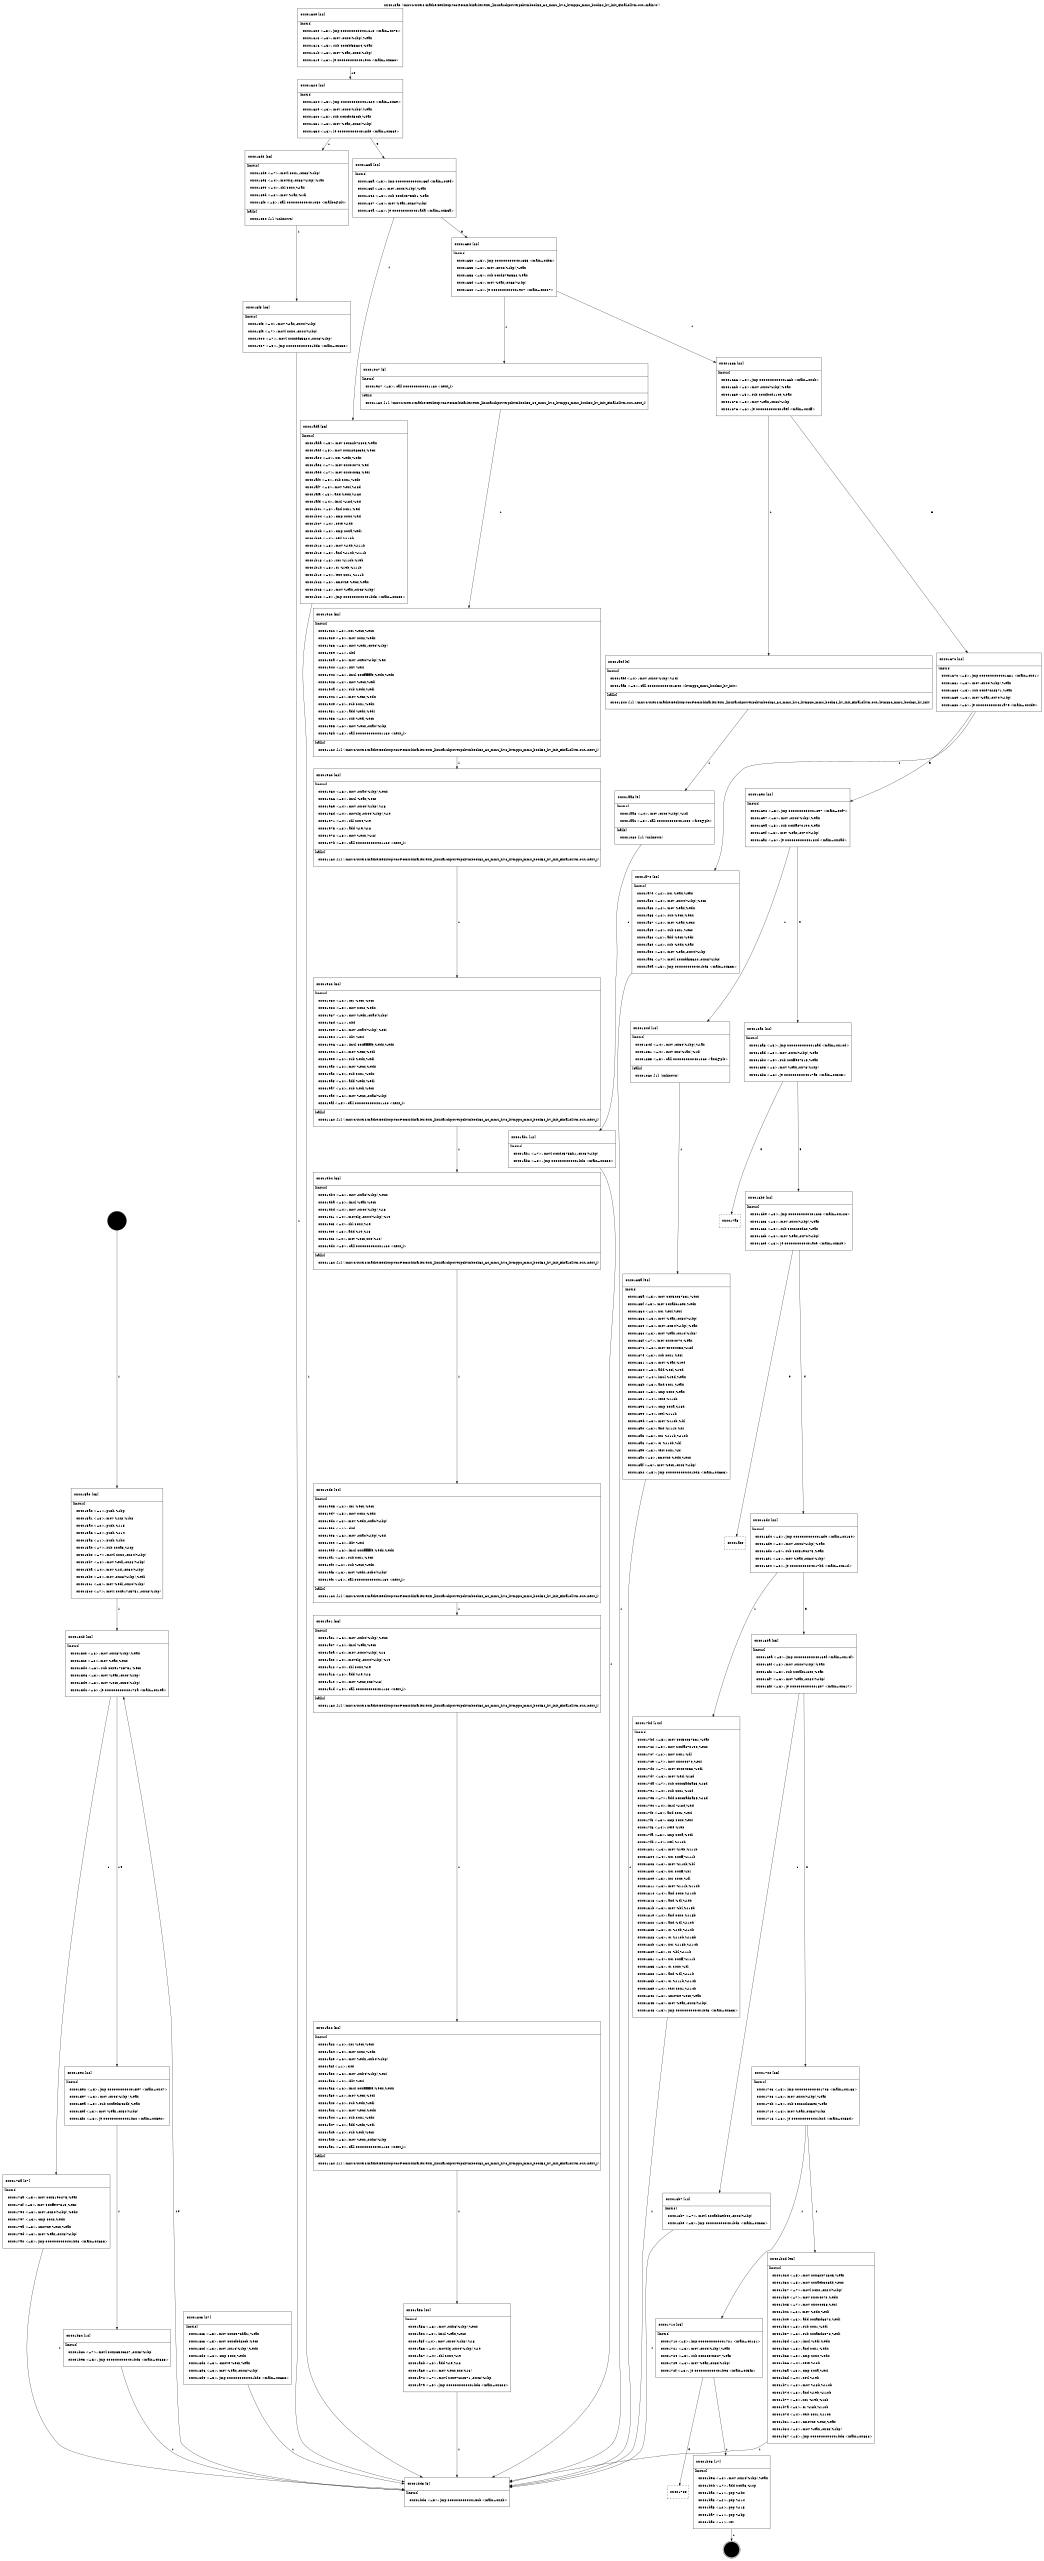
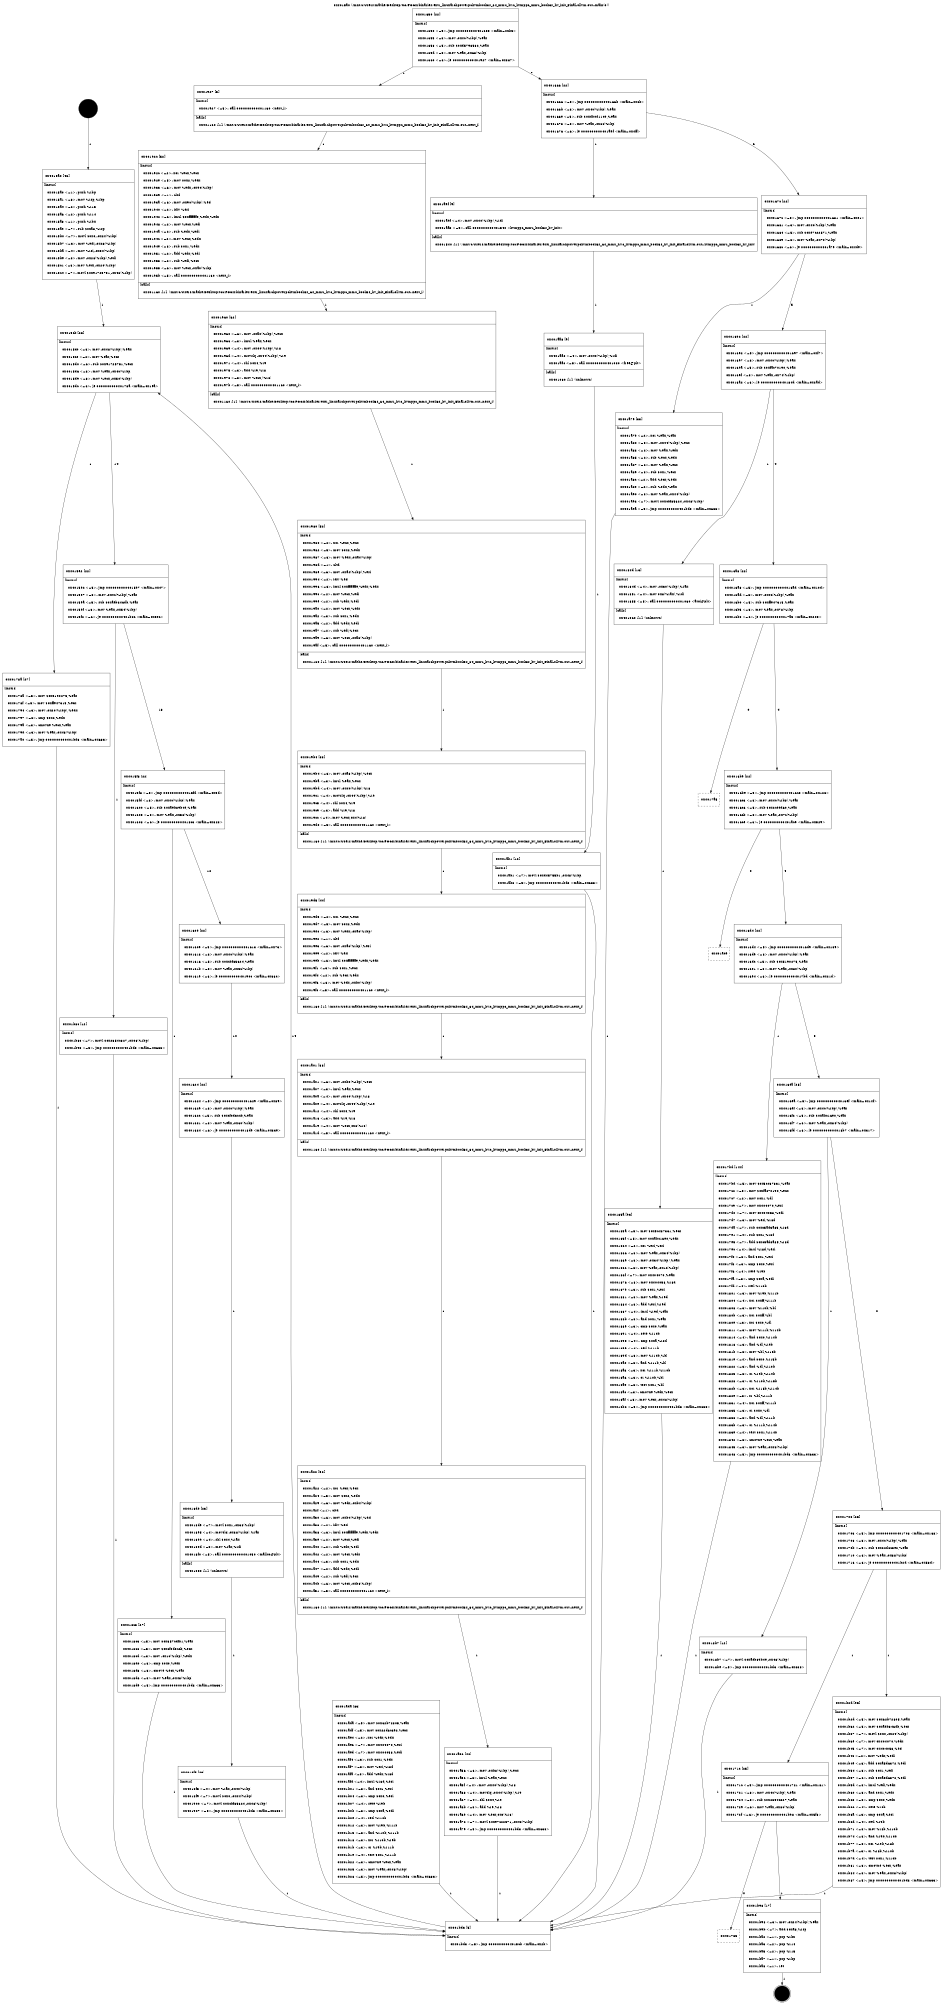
node "0x40163a [22]": removed
node "0x4015f8 [22]": added
